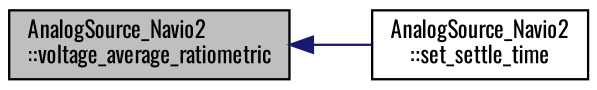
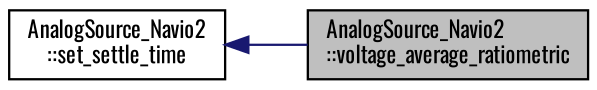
edge "AnalogSource_Navio2 ::set_settle_time" -> "AnalogSource_Navio2 ::voltage_average_ratiometric": reversed
